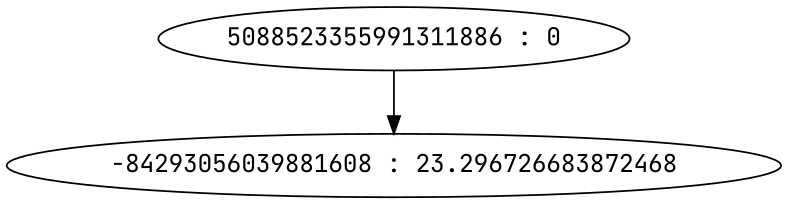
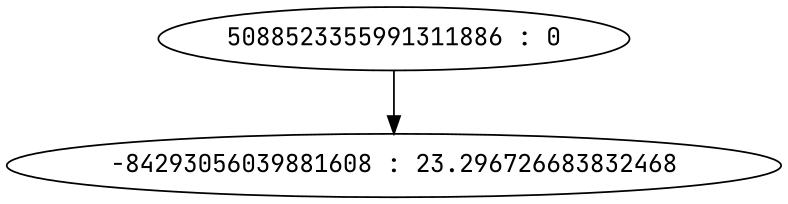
node "-84293056039881608 : 23.296726683872468": label "-84293056039881608 : 23.296726683872468" -> "-84293056039881608 : 23.296726683832468"
